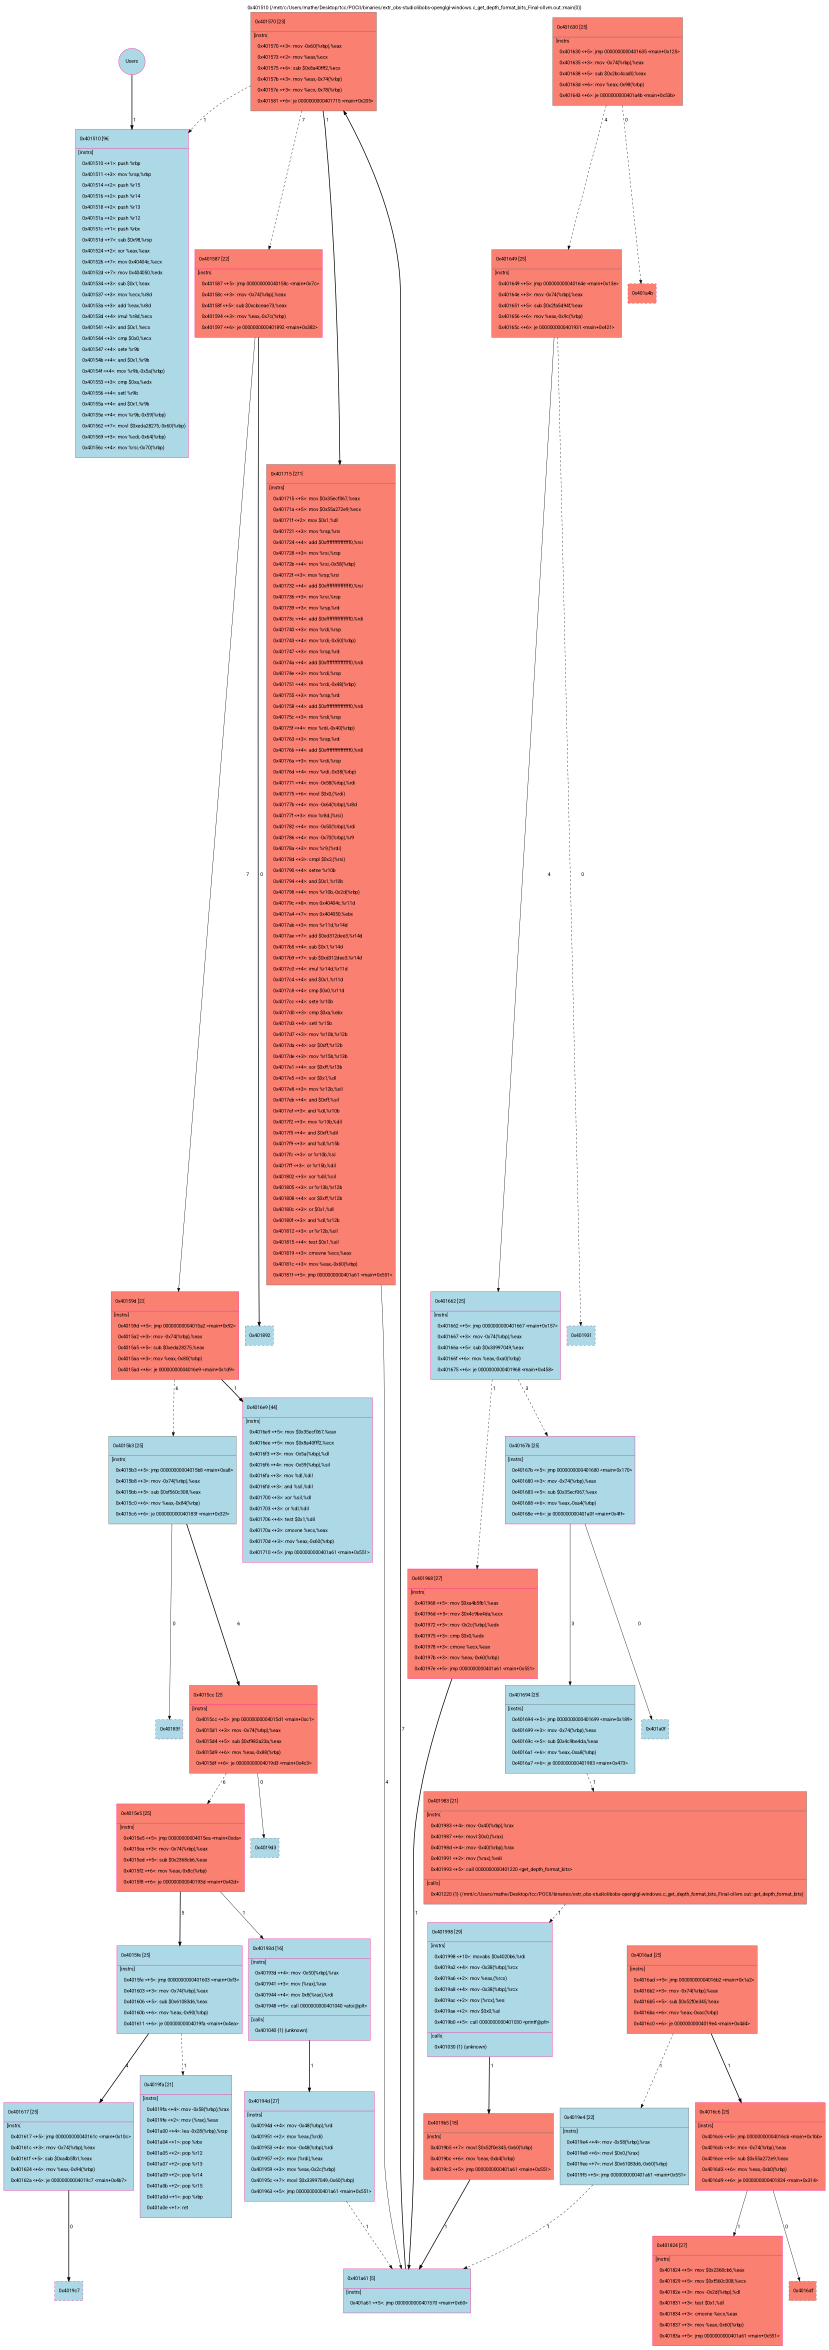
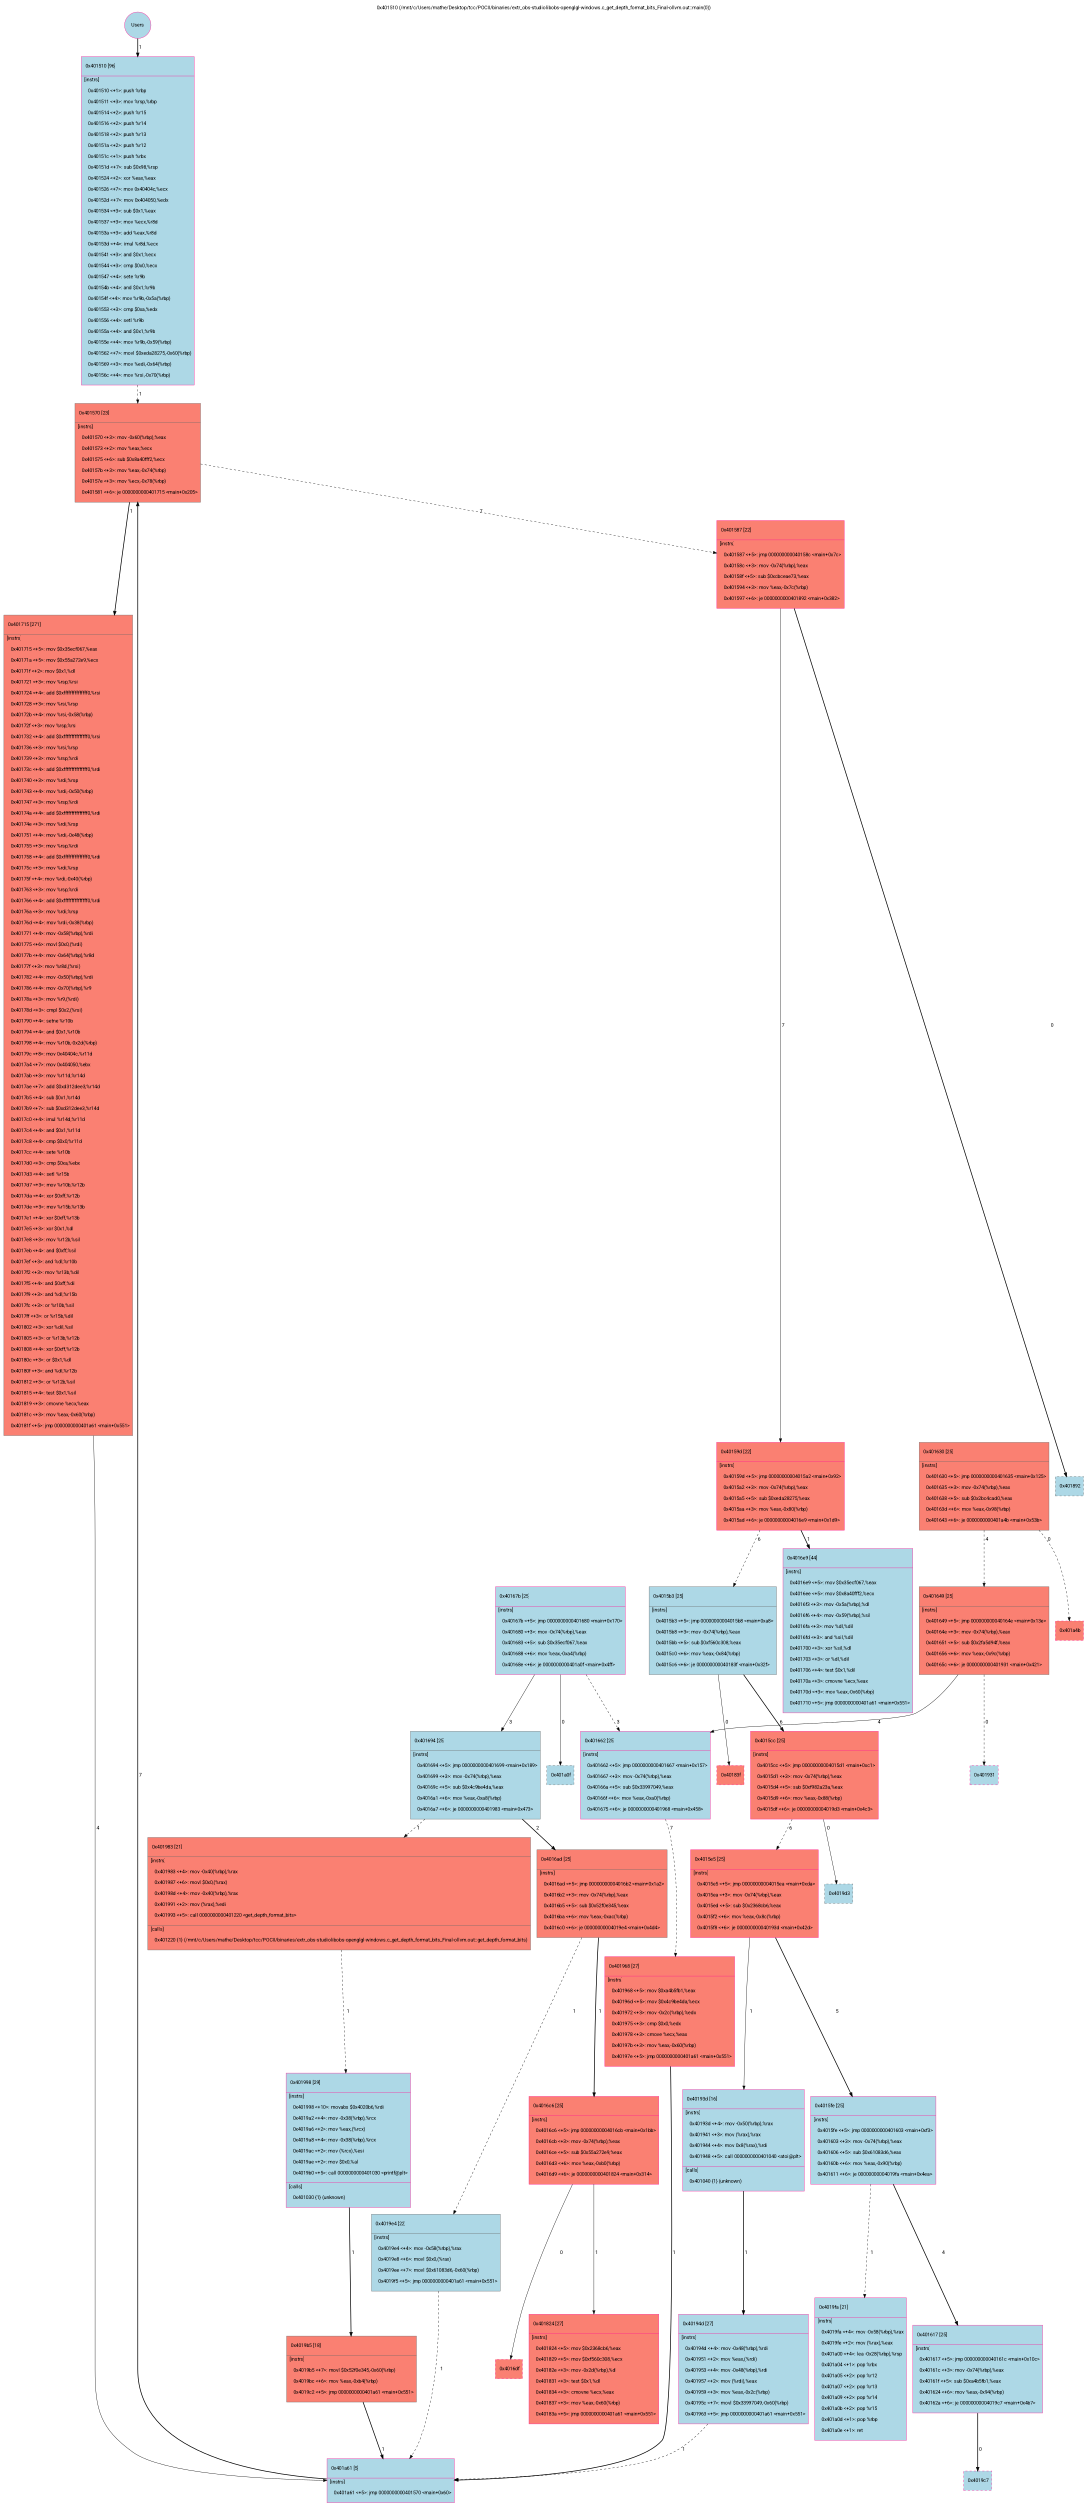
edge "0x401570 [23]" -> "0x401510 [96]": reversed
edge "0x401662 [25]" -> "0x401968 [27]": label " 1" -> " 7"
edge "0x401662 [25]" -> "0x40167b [25]": reversed
node "0x40183f": fillcolor lightblue -> salmon
edge "0x401694 [25]" -> "0x4016ad [25]": added, label "2"
node "0x4016df": color gray40 -> deeppink
